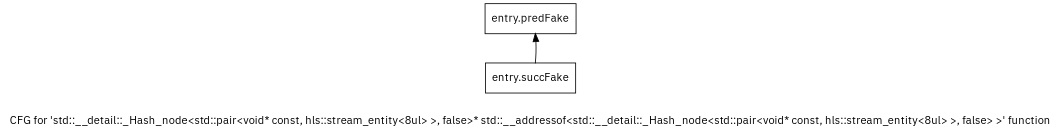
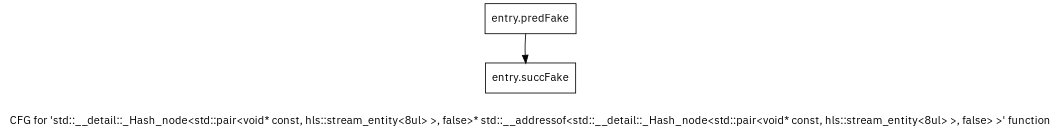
edge "entry.succFake" -> "entry.predFake": reversed
